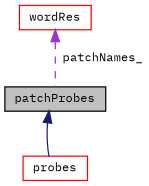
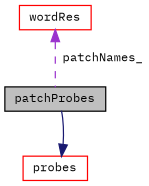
edge "probes" -> "patchProbes": reversed
